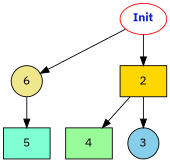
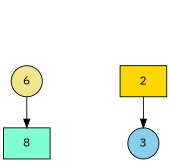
node "Init": removed
node "5": label "5" -> "8"
node "4": removed
